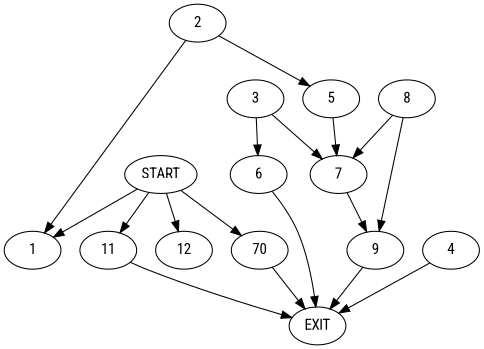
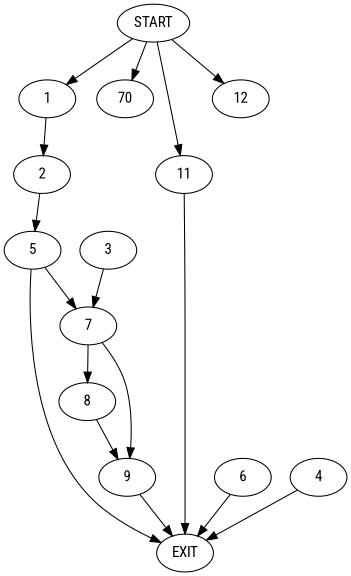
edge "2" -> "1": reversed
edge "3" -> "6": removed
edge "8" -> "7": reversed
edge "70" -> "EXIT": now "5" -> "EXIT"
